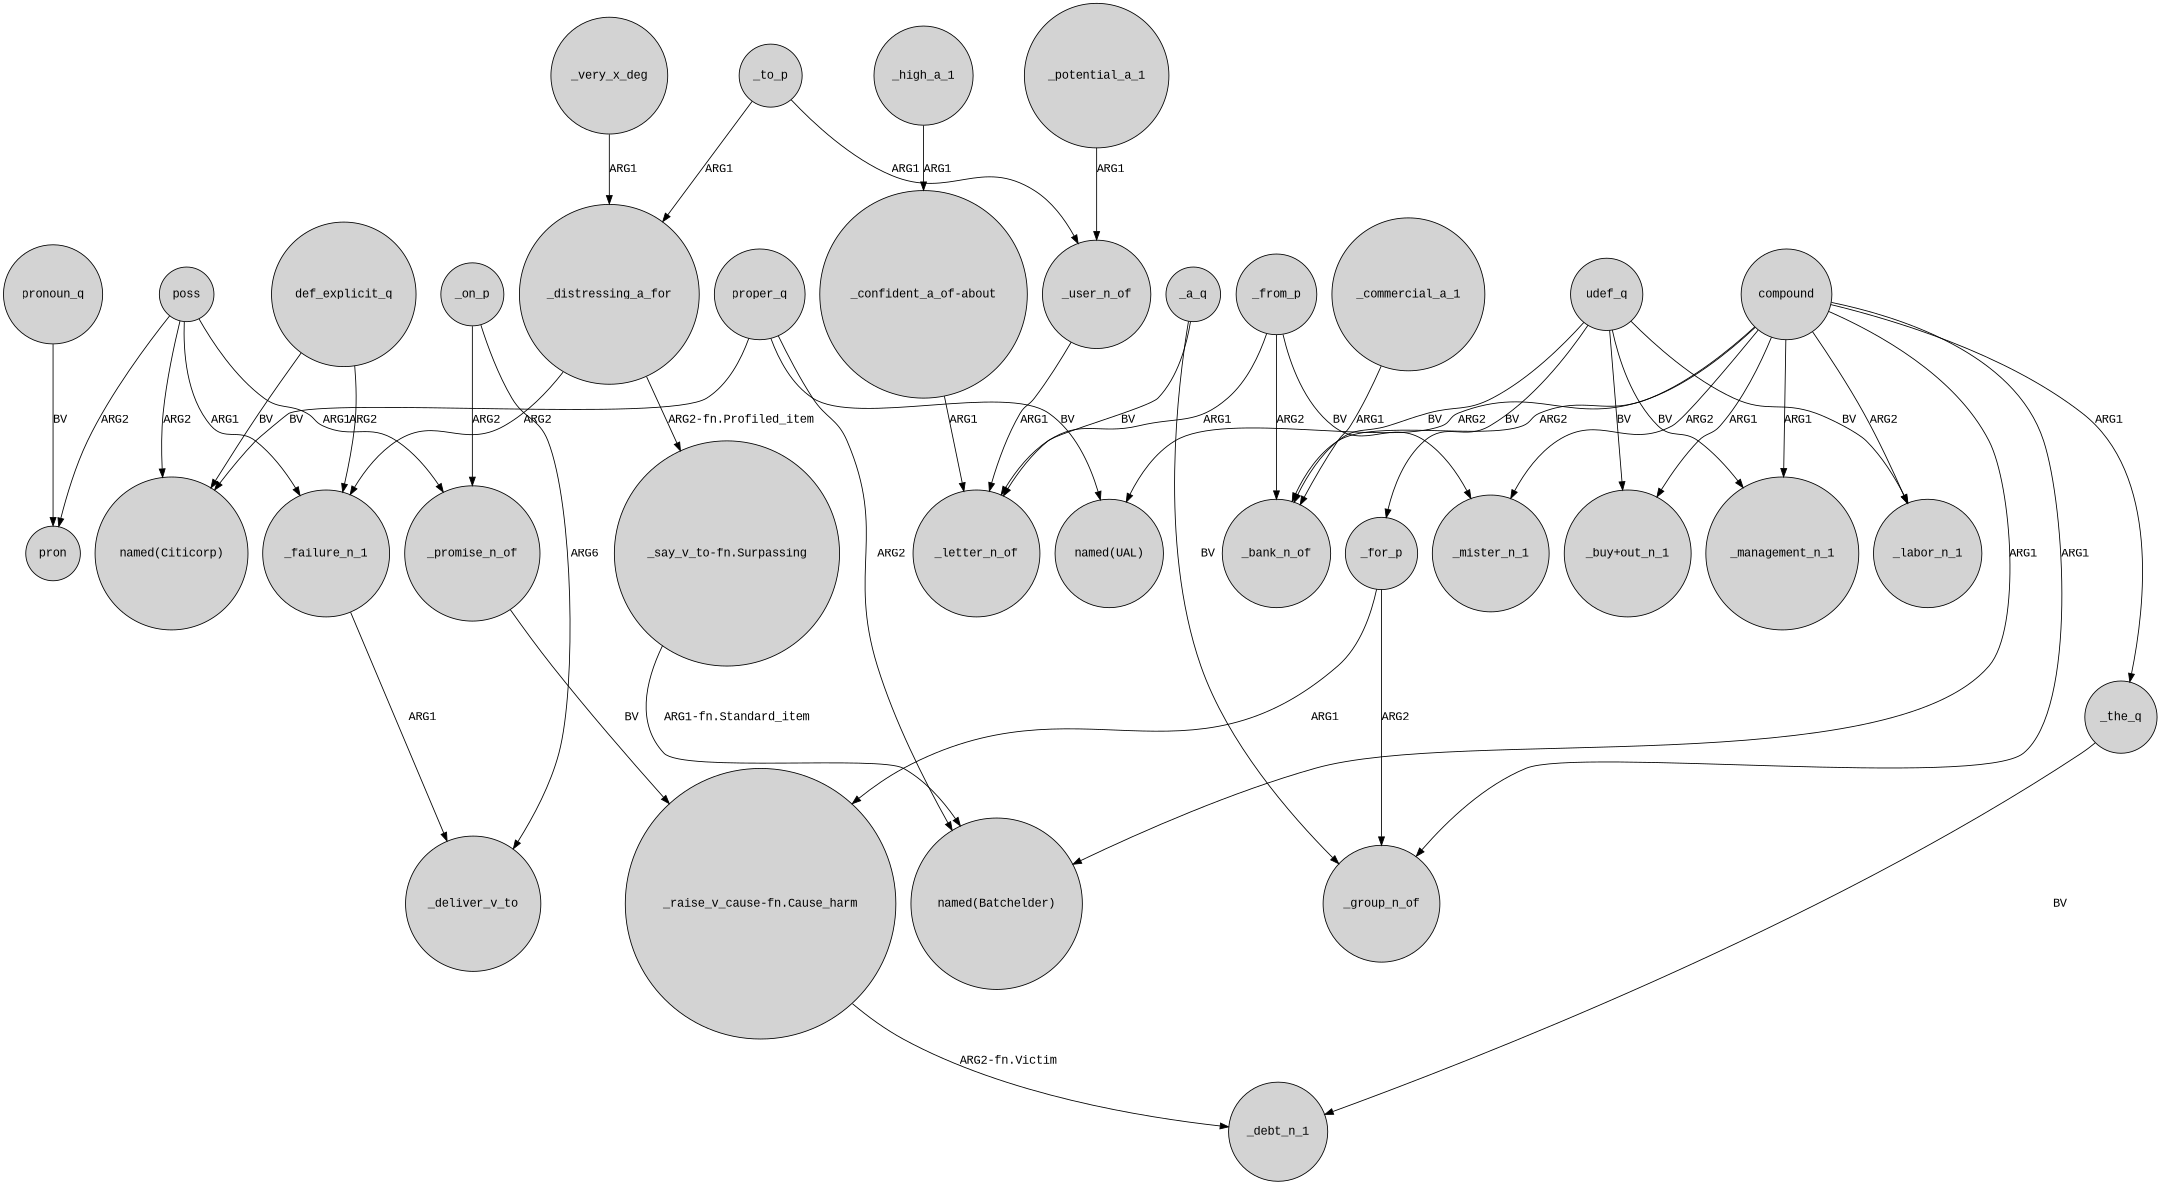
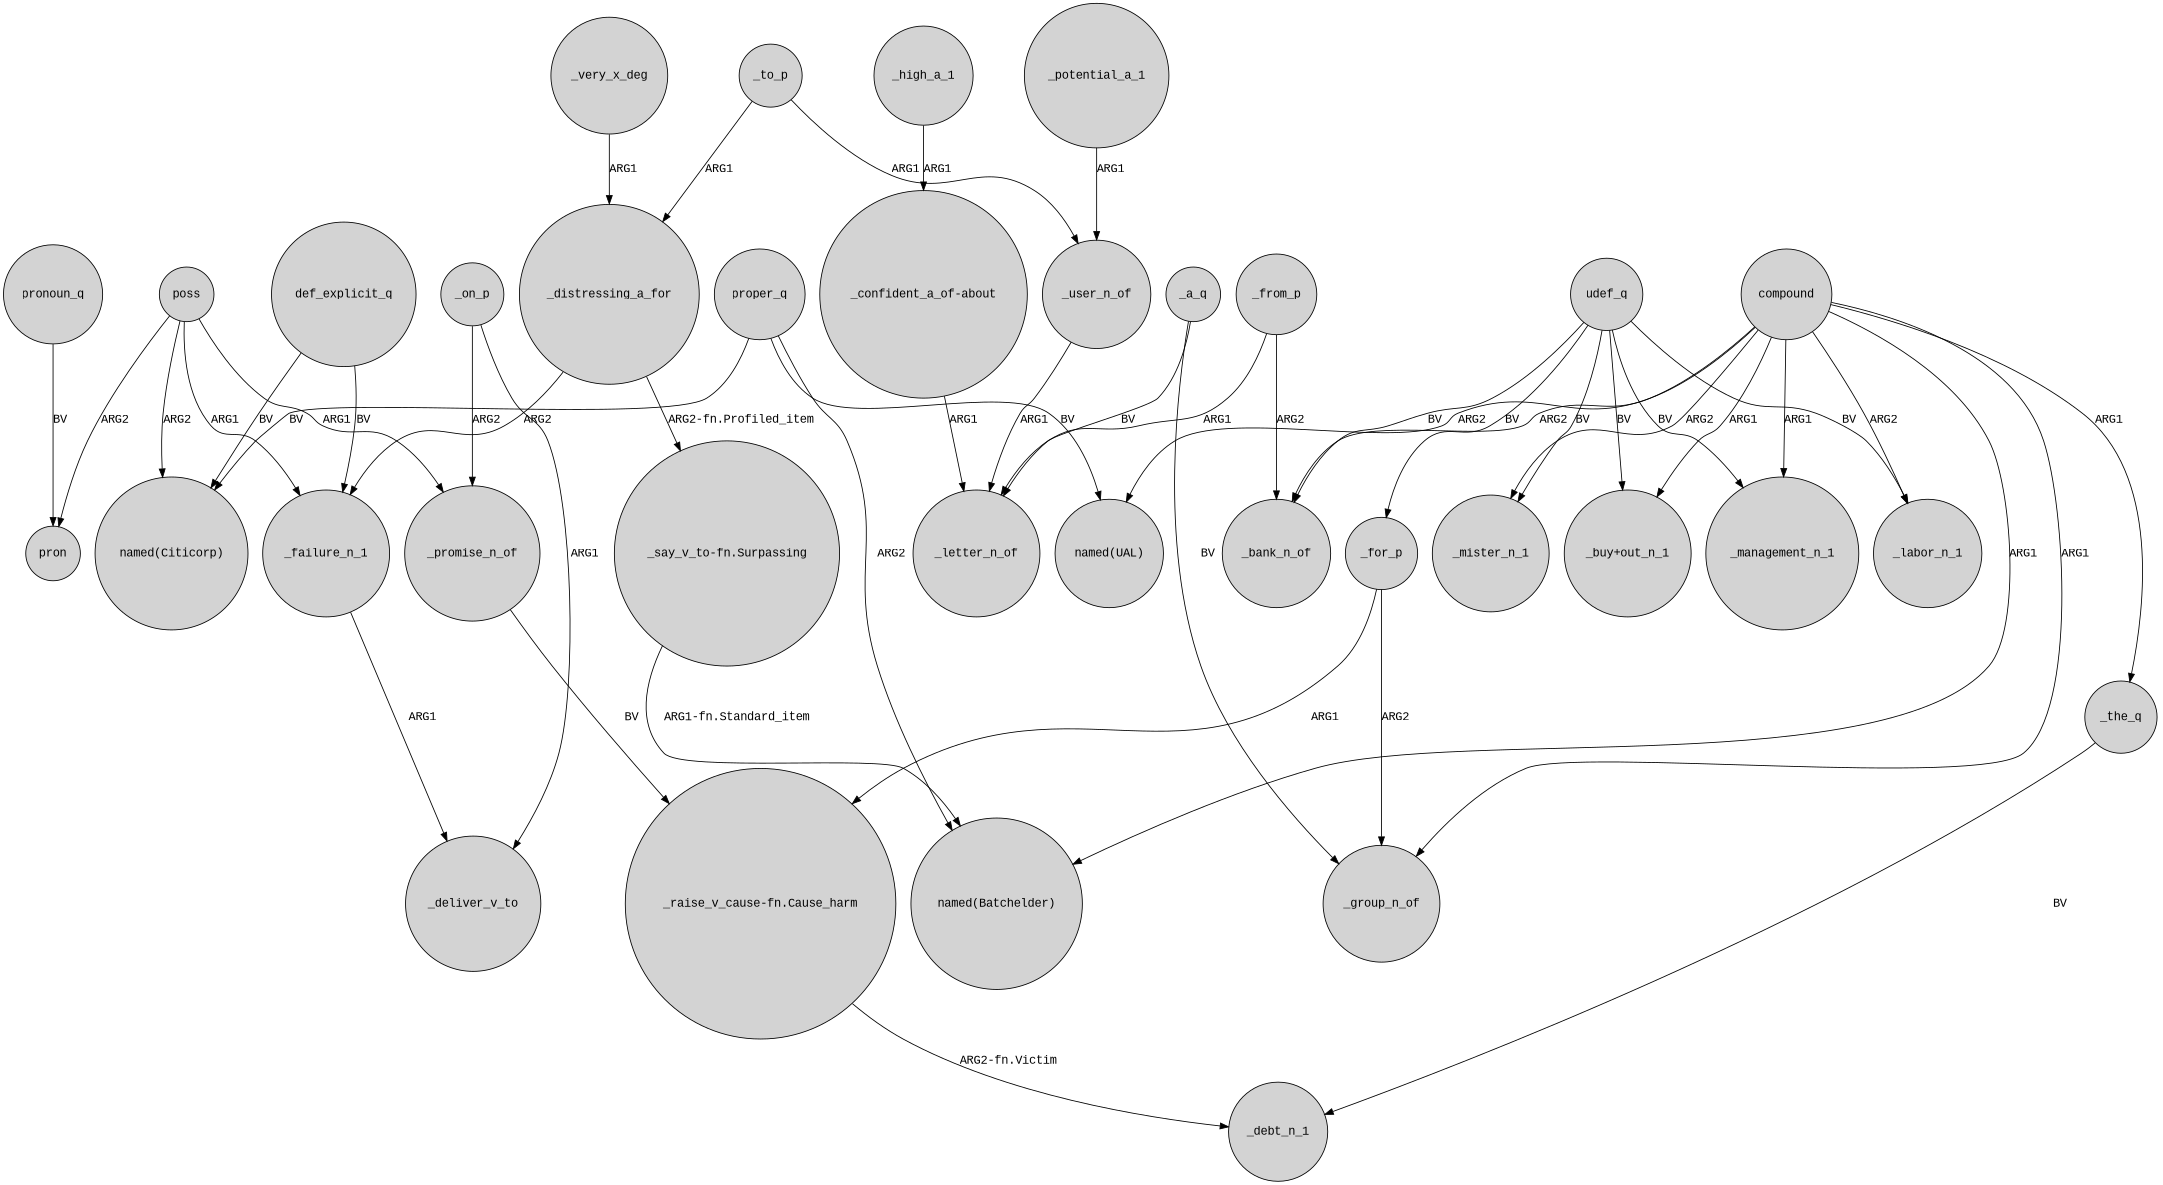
node "_commercial_a_1": removed
edge "def_explicit_q" -> "_failure_n_1": label "ARG2" -> "BV"
edge "_from_p" -> "_mister_n_1": now "udef_q" -> "_mister_n_1"
edge "_on_p" -> "_deliver_v_to": label "ARG6" -> "ARG1"
